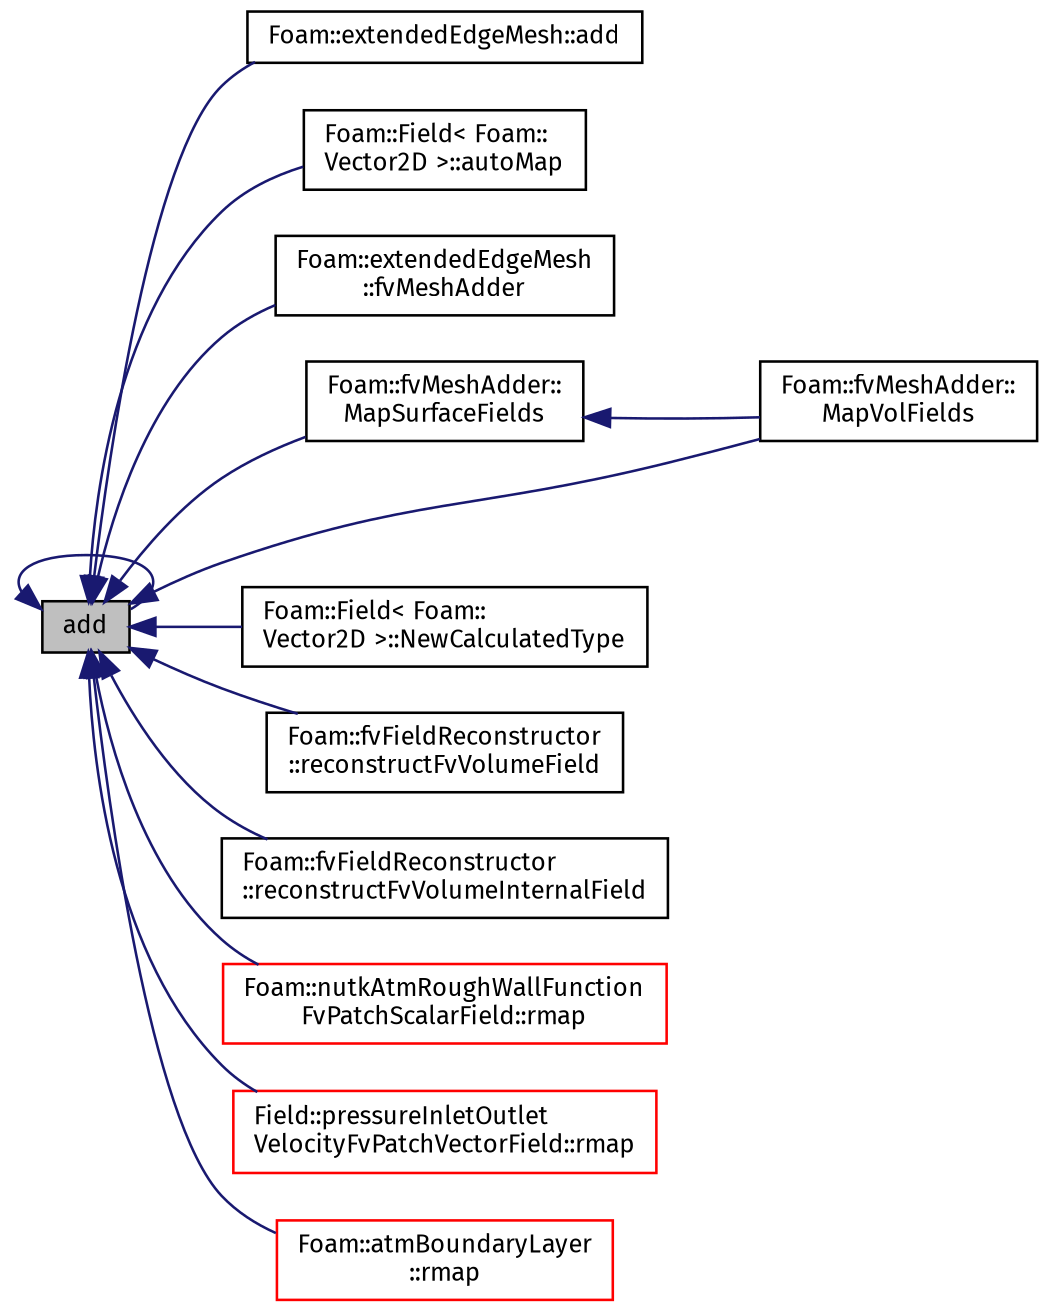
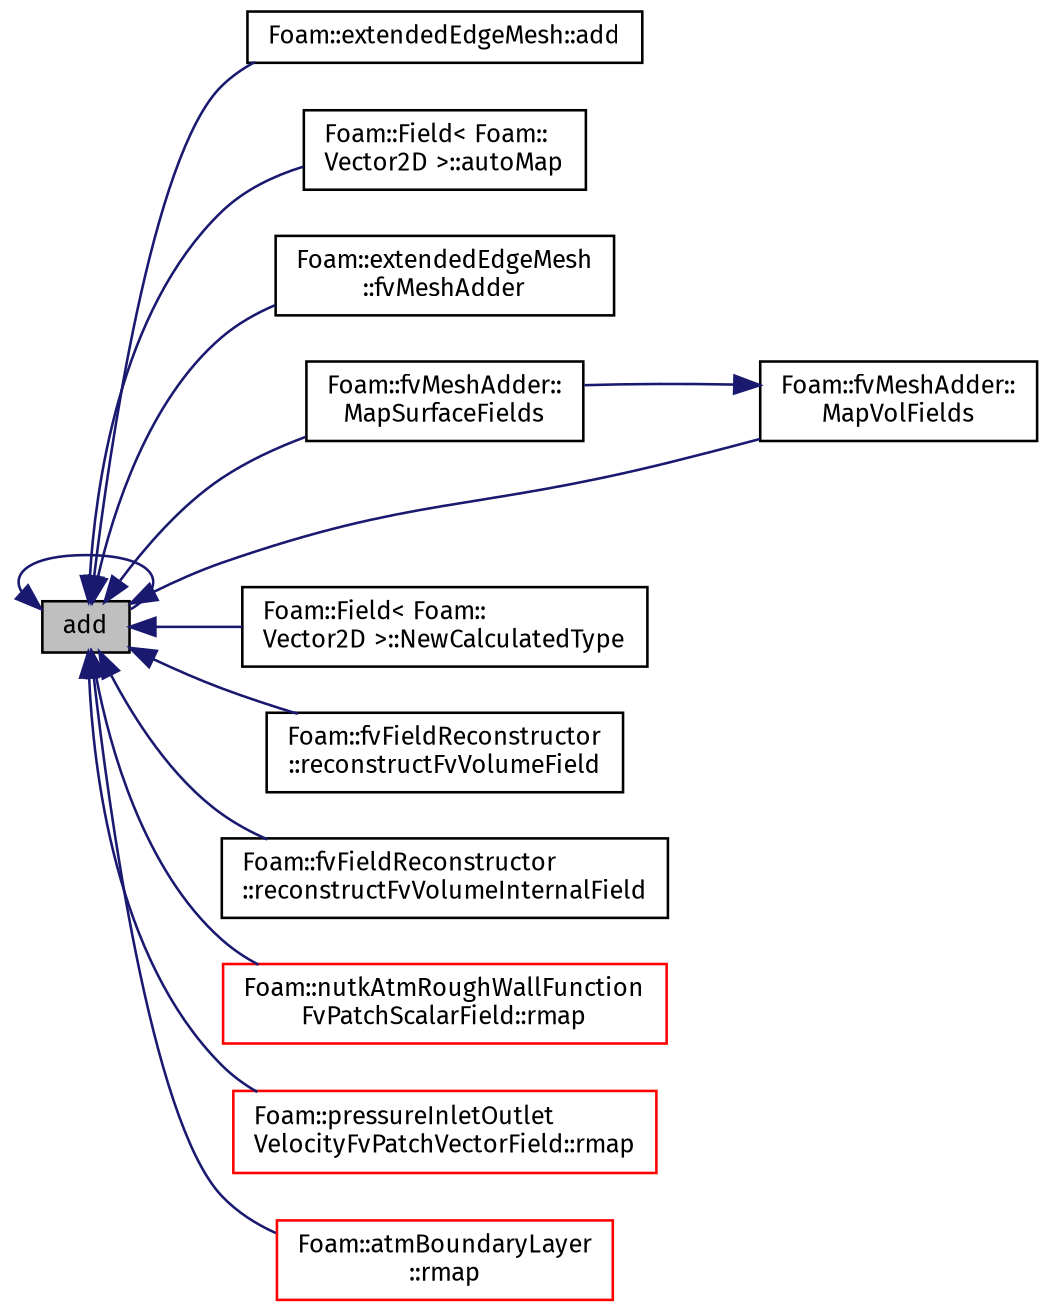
edge "Foam::fvMeshAdder:: MapVolFields" -> "Foam::fvMeshAdder:: MapSurfaceFields": reversed
node "Field::pressureInletOutlet VelocityFvPatchVectorField::rmap": label "Field::pressureInletOutlet VelocityFvPatchVectorField::rmap" -> "Foam::pressureInletOutlet VelocityFvPatchVectorField::rmap"
